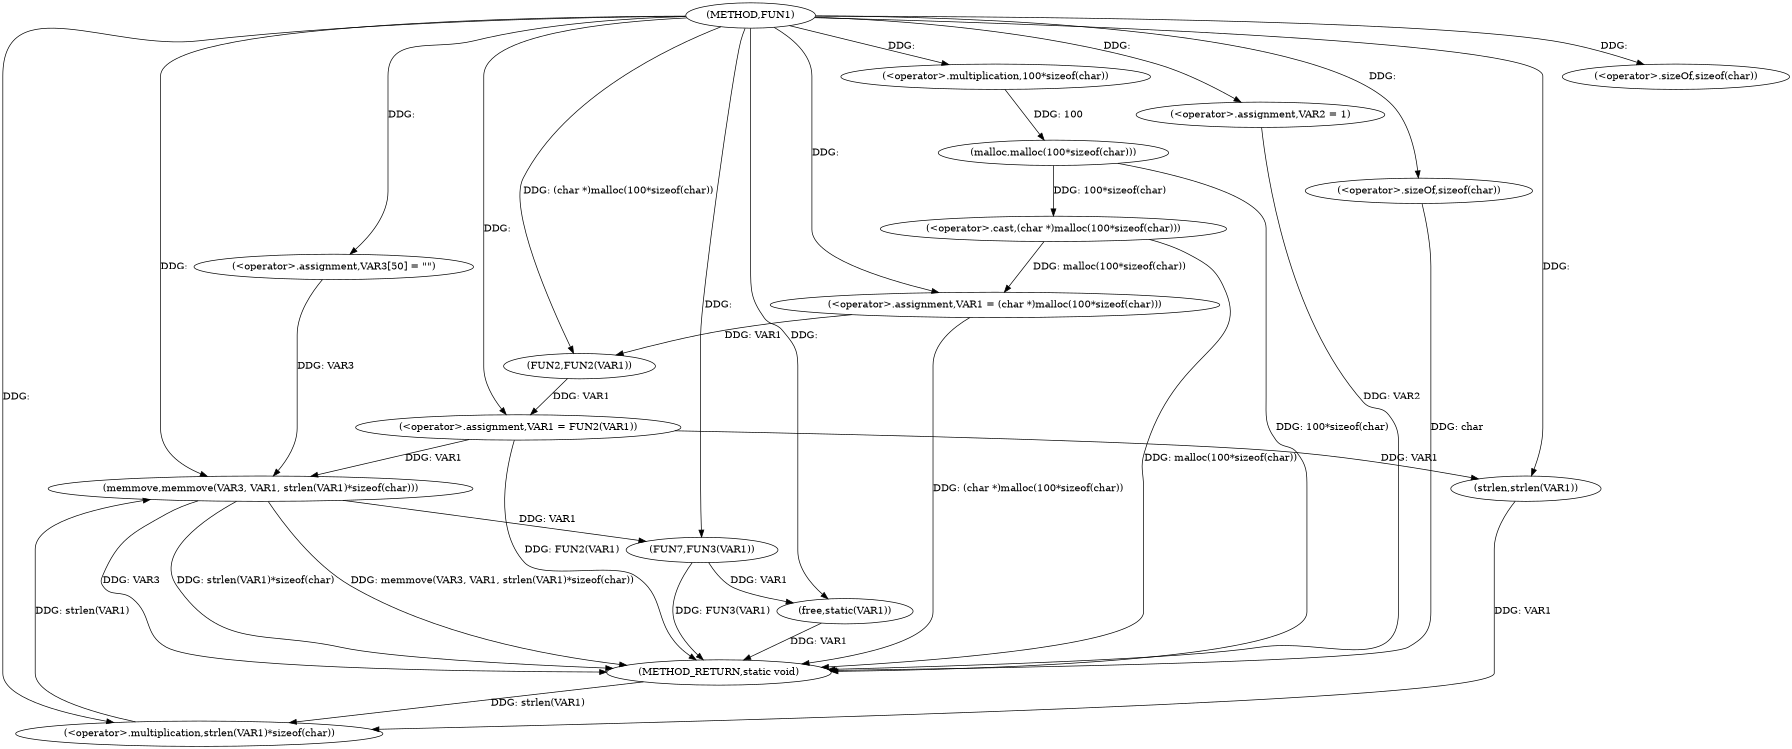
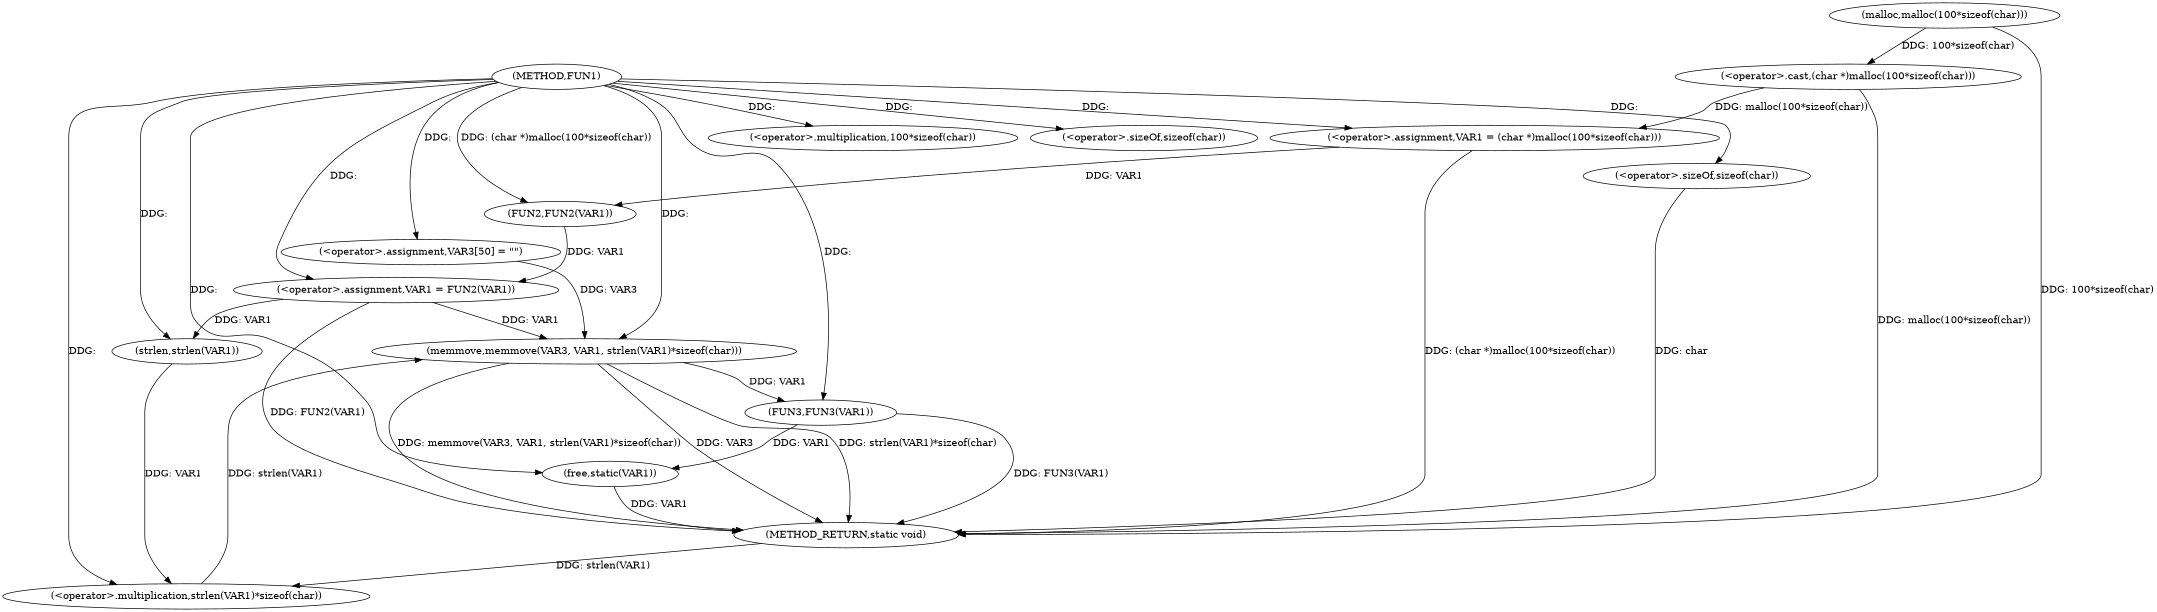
edge "(<operator>.multiplication,100*sizeof(char))" -> "(malloc,malloc(100*sizeof(char)))": removed, label "DDG: 100"
node "(<operator>.assignment,VAR2 = 1)": removed
node "(FUN7,FUN3(VAR1))": label "(FUN7,FUN3(VAR1))" -> "(FUN3,FUN3(VAR1))"
